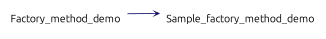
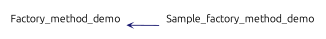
edge "Factory_method_demo" -> "Sample_factory_method_demo": reversed
